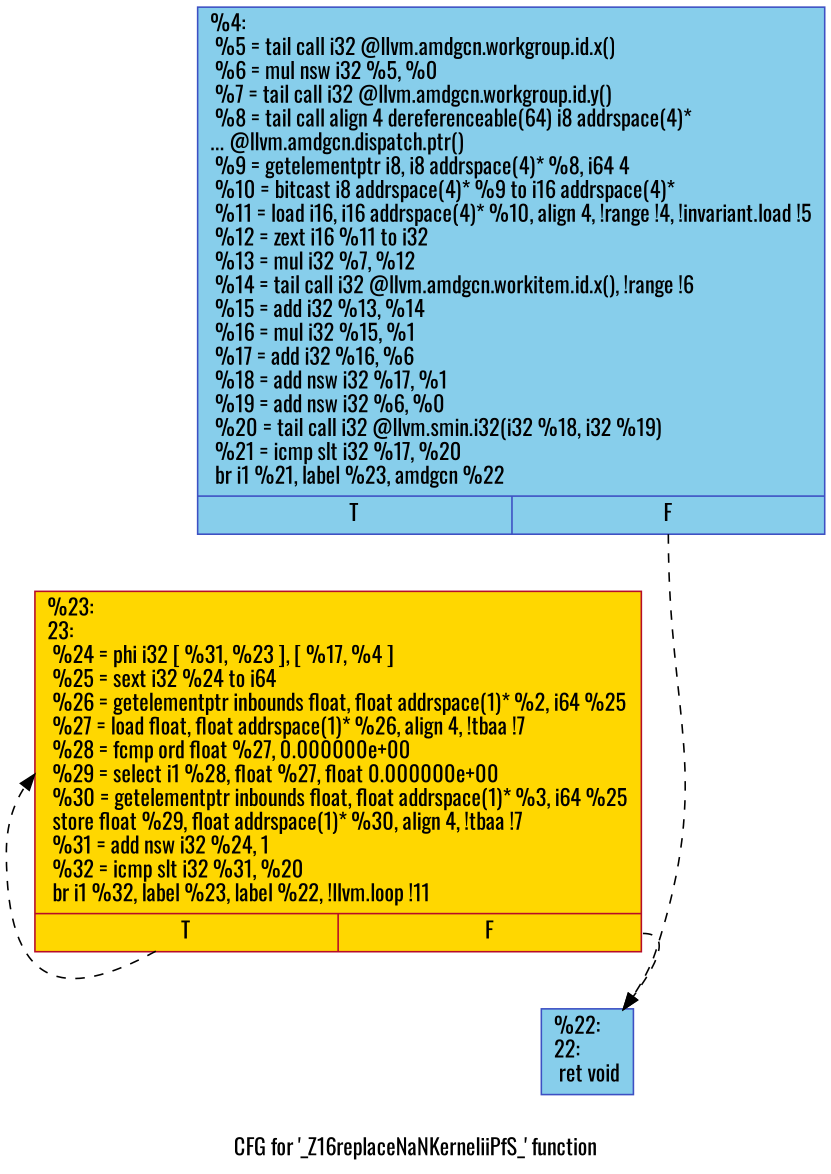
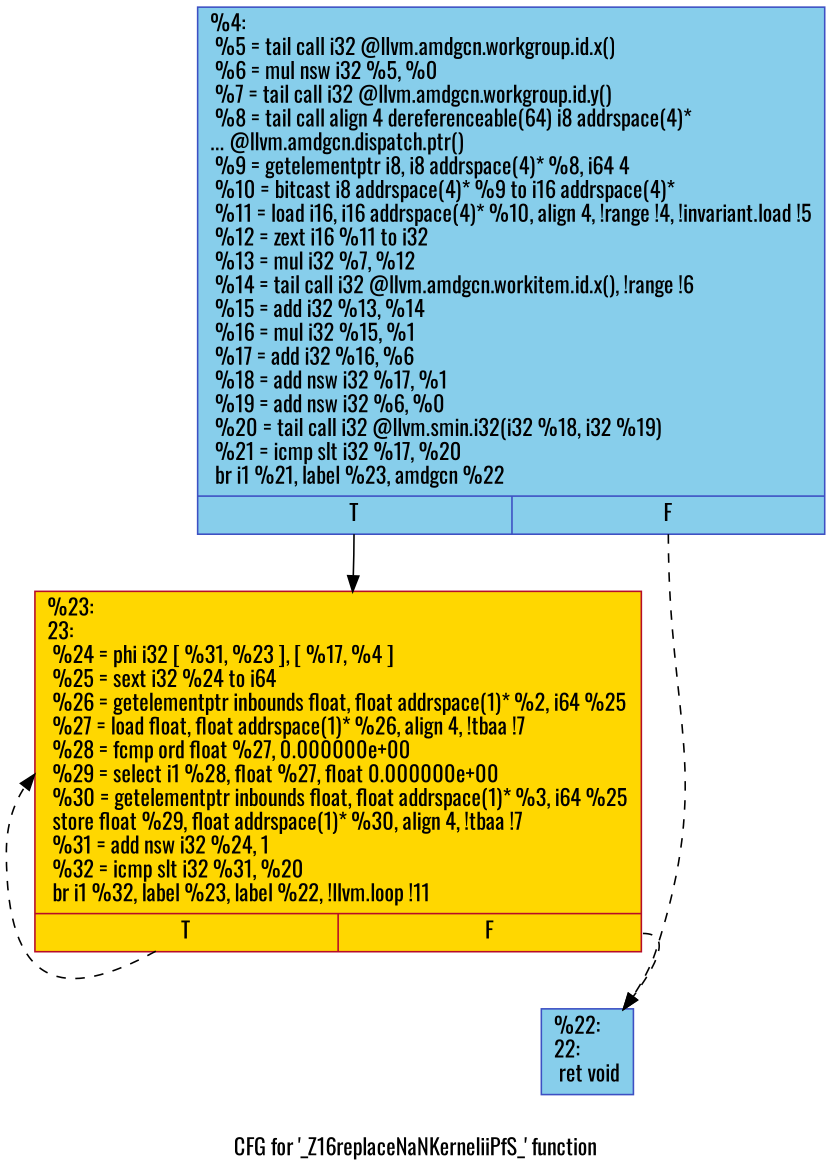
edge "%4:" -> "%23:": added
